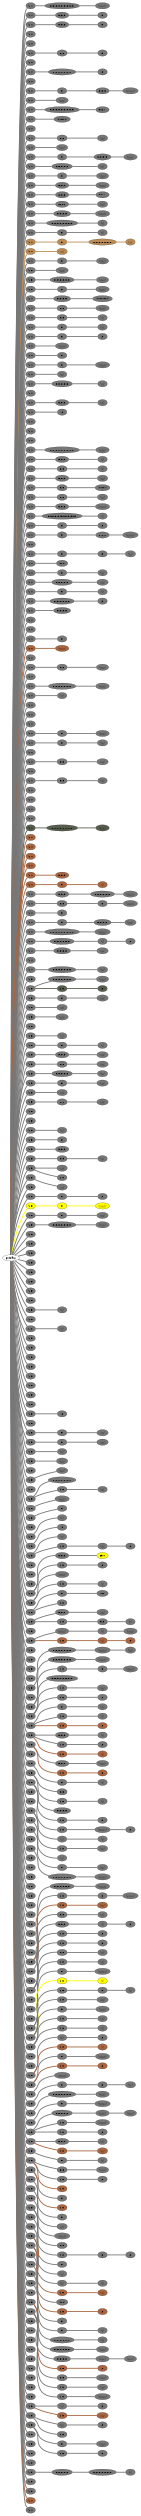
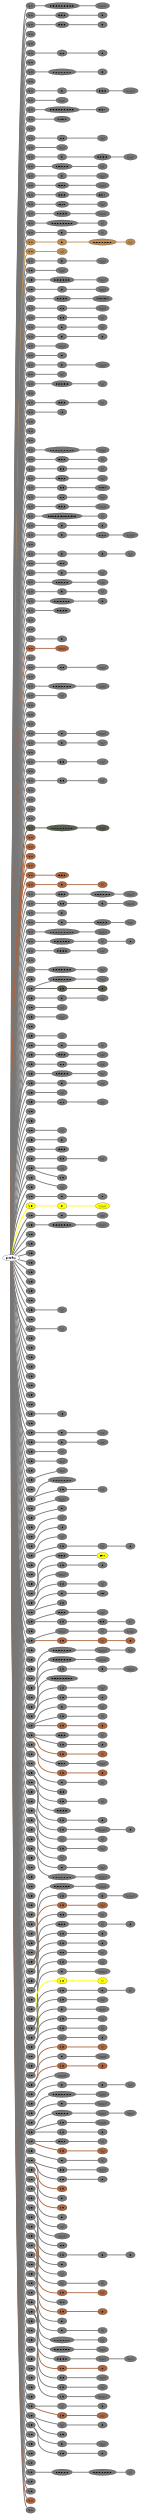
node "A81:1": label "A81:1" -> "A21:1"
